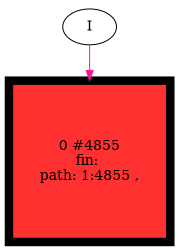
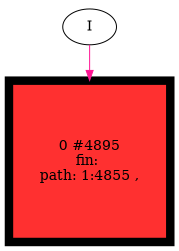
node "0 #4855 fin: path: 1:4855 ,": label "0 #4855 fin: path: 1:4855 ," -> "0 #4895 fin: path: 1:4855 ,"
